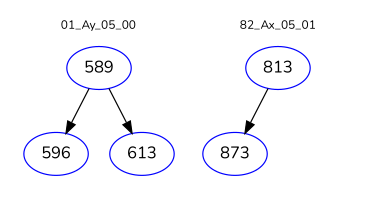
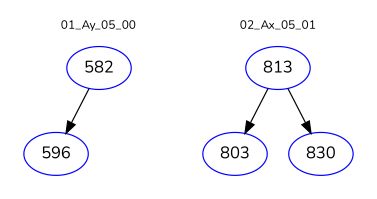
cluster "82_Ax_05_01": label "82_Ax_05_01" -> "02_Ax_05_01"
node "589": label "589" -> "582"
node "613": removed
node "873": label "873" -> "803"
node "830": added
